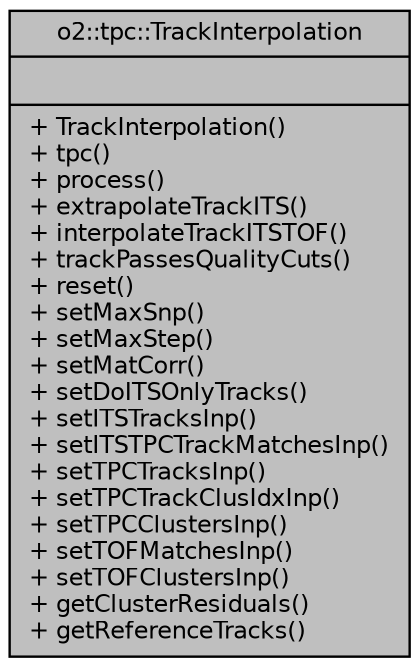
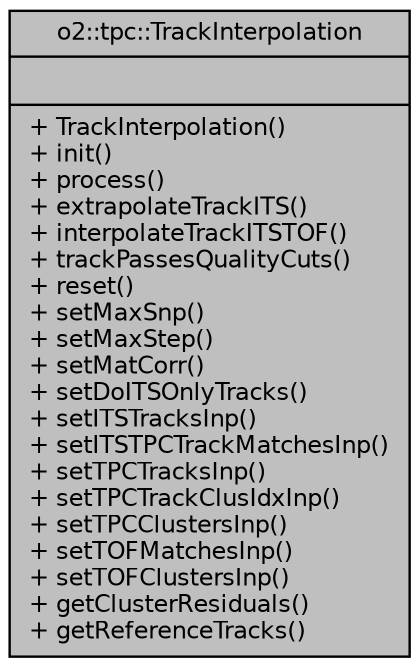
node "o2::tpc::TrackInterpolation": text "+ tpc()" -> "+ init()"
